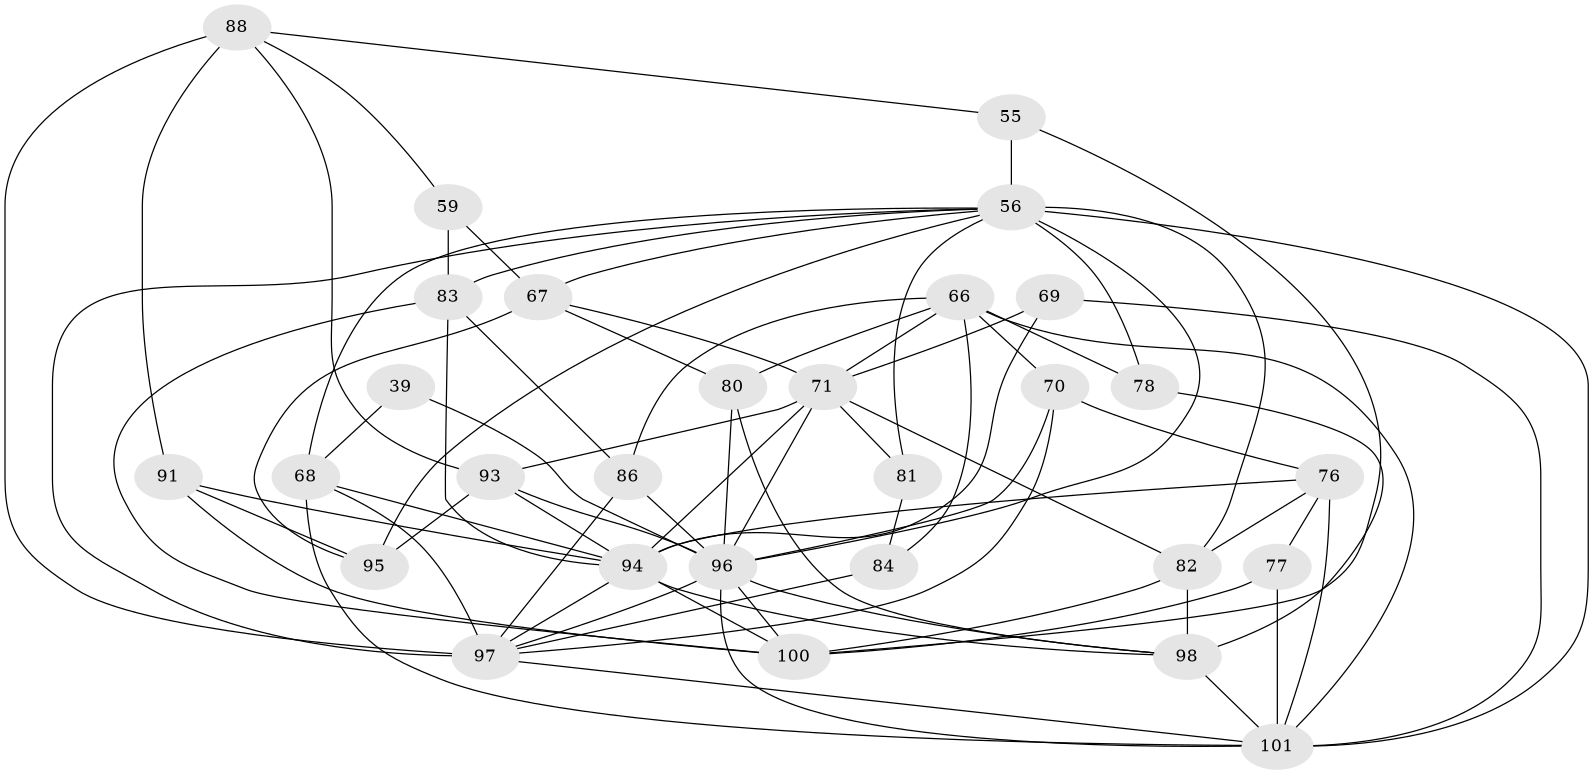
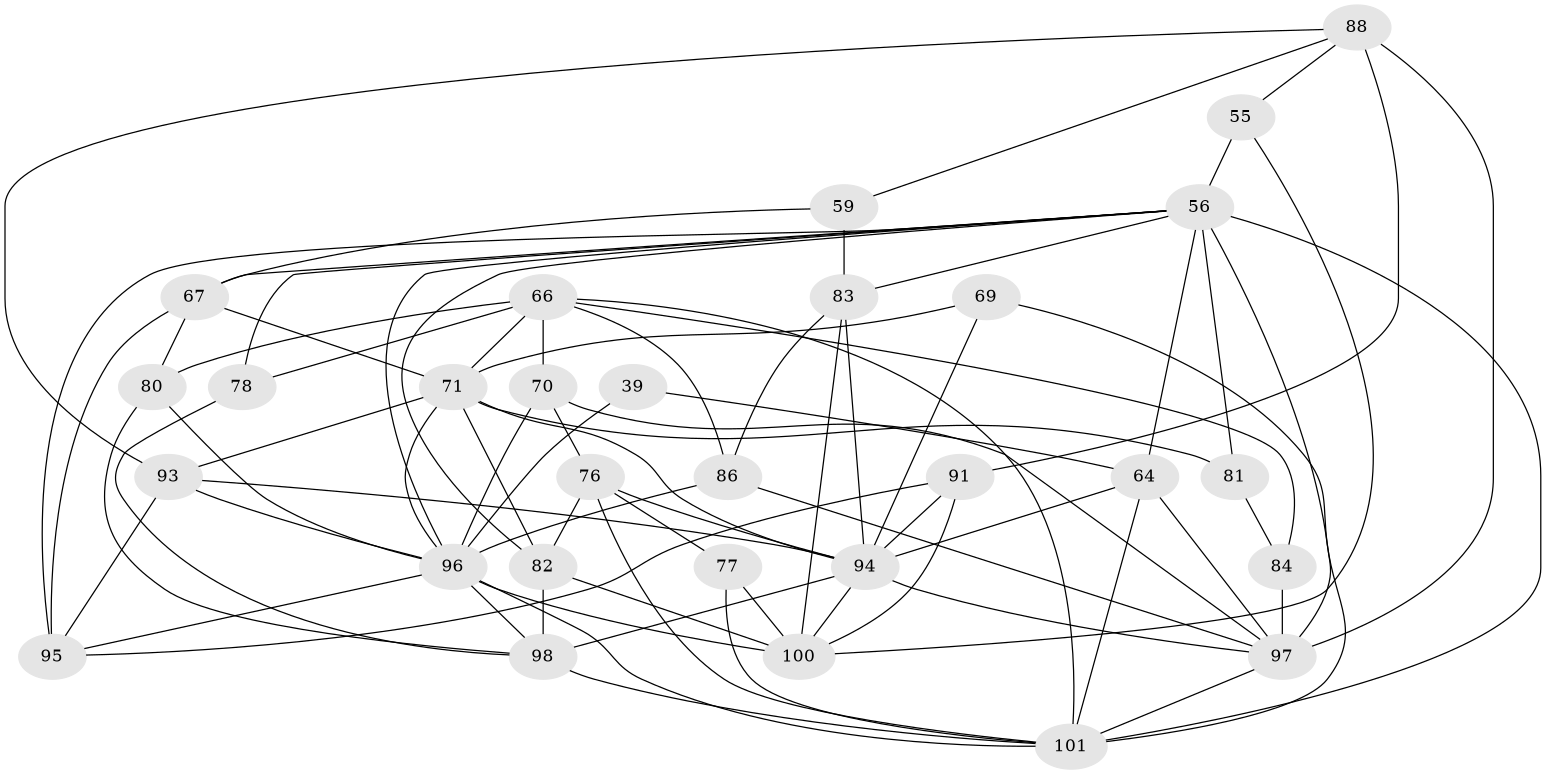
node "68": label "68" -> "64"
edge "96" -- "97": now "96" -- "95"
